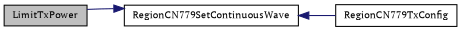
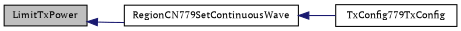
edge "LimitTxPower" -> "RegionCN779SetContinuousWave": reversed
node "RegionCN779TxConfig": label "RegionCN779TxConfig" -> "TxConfig779TxConfig"
